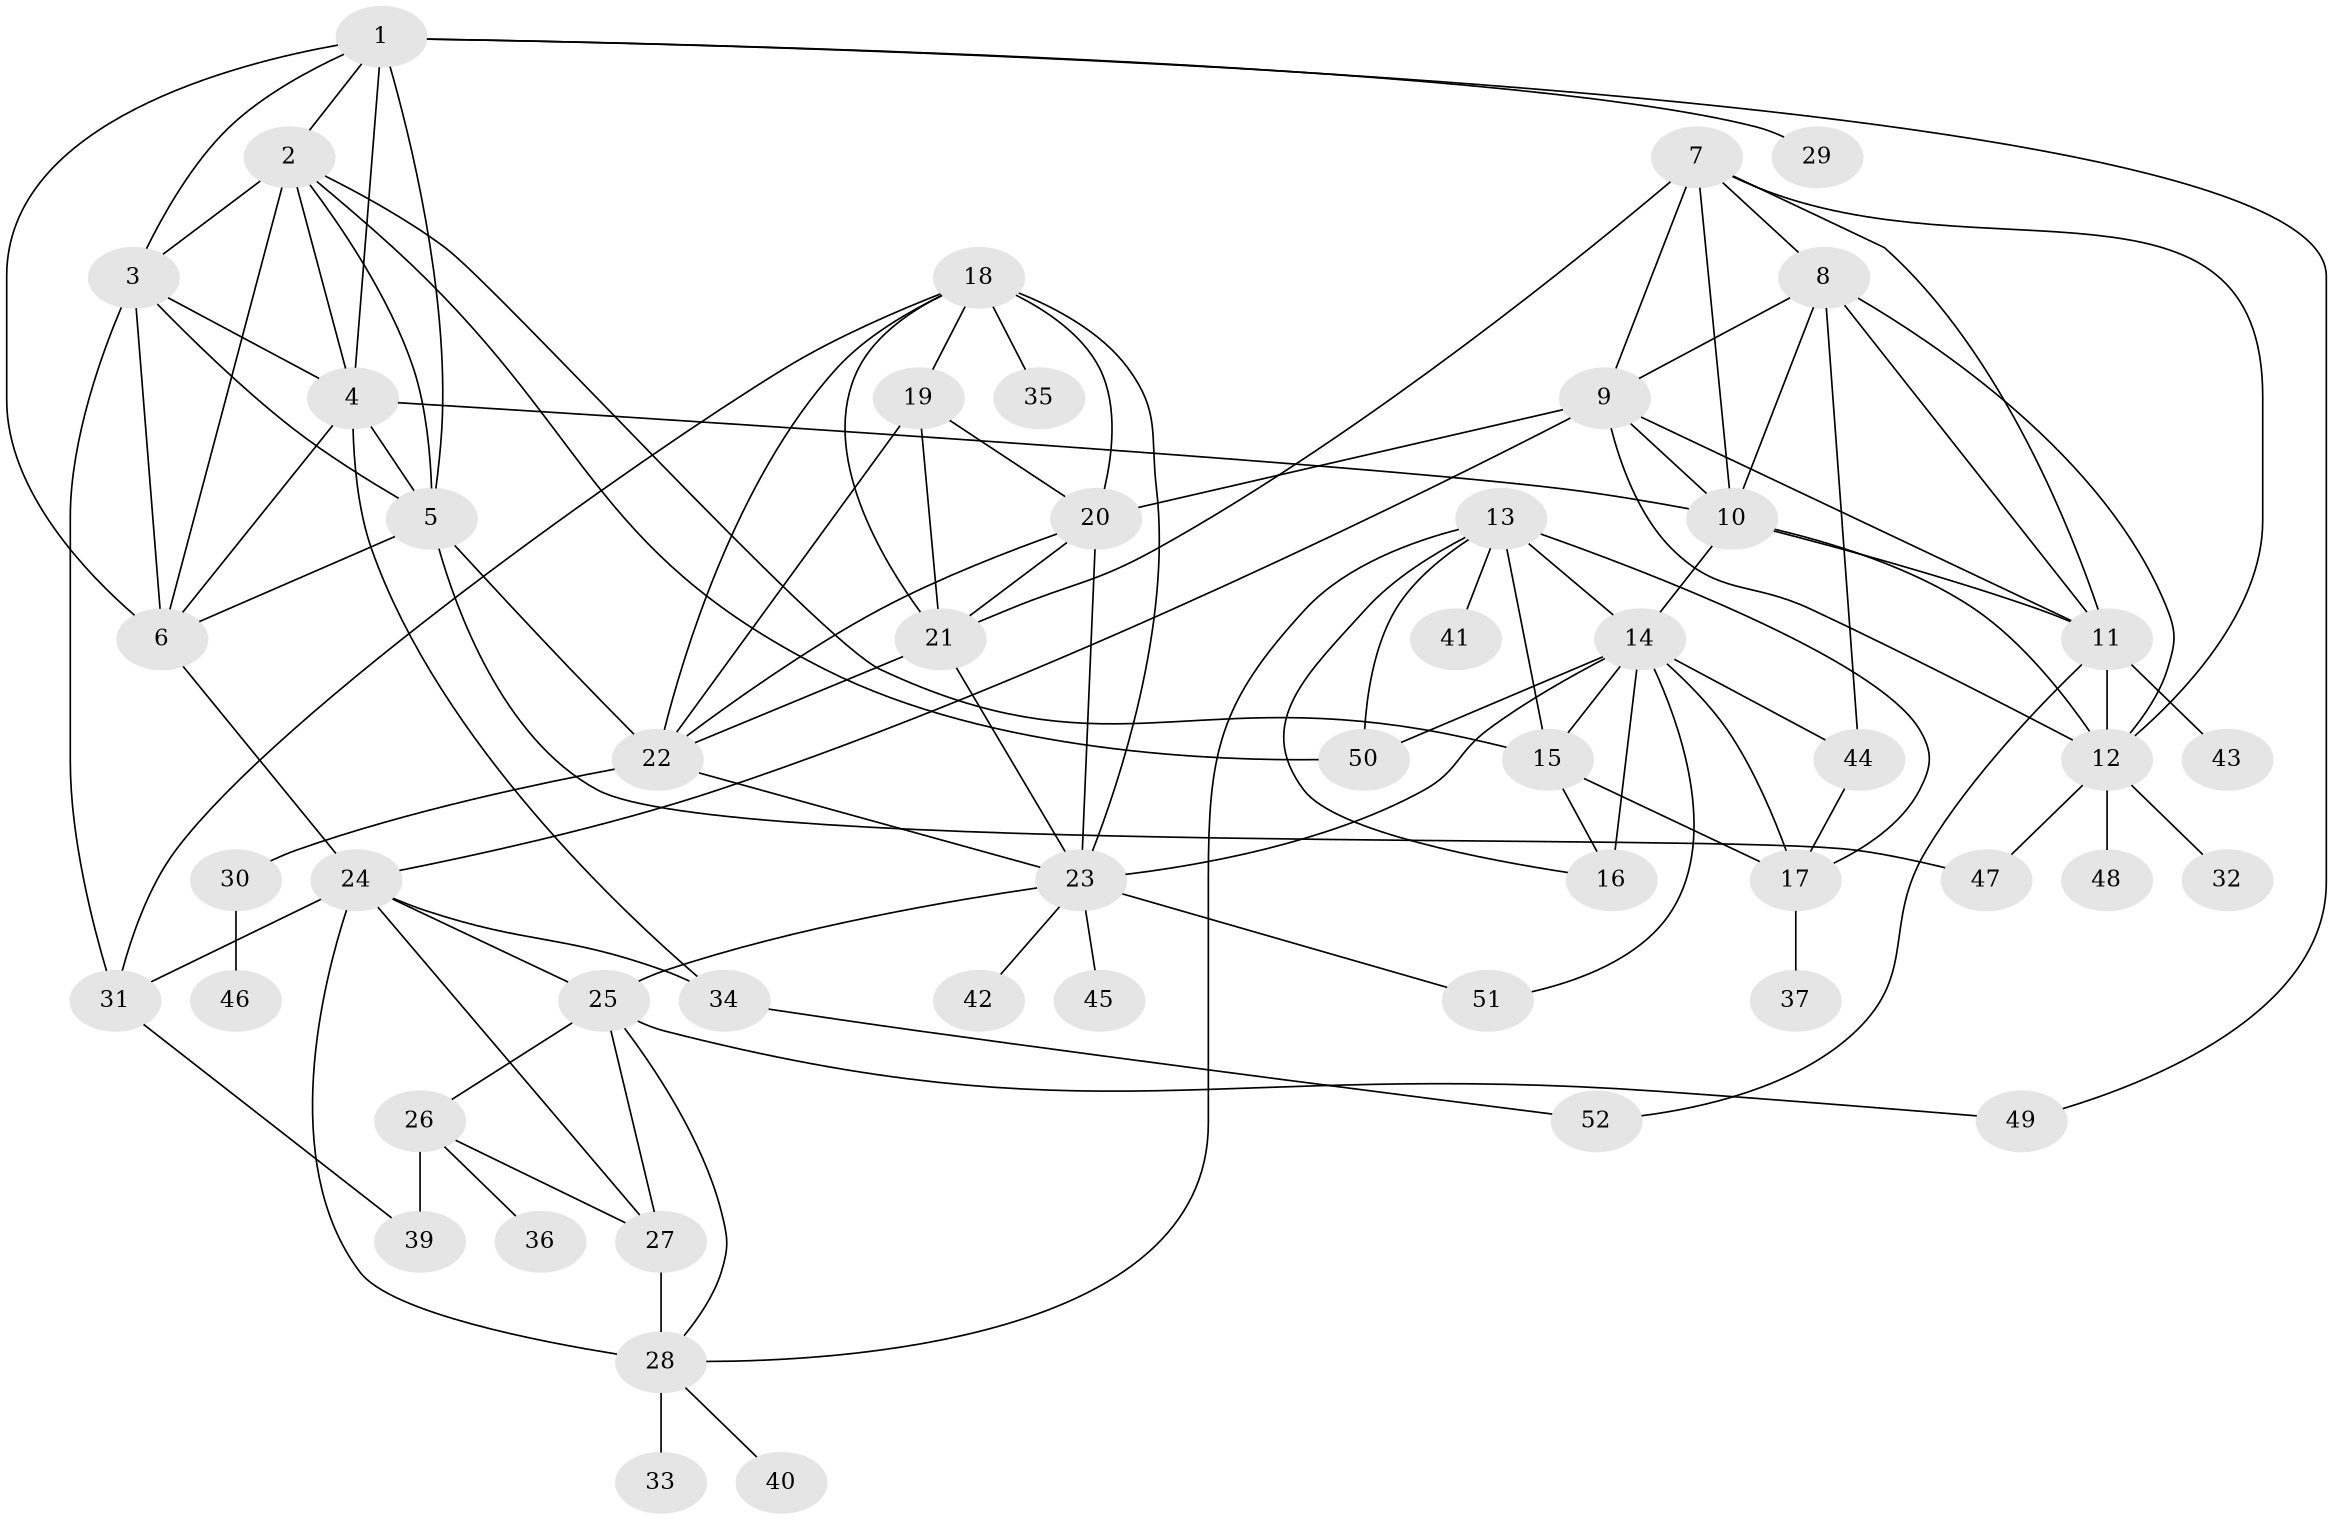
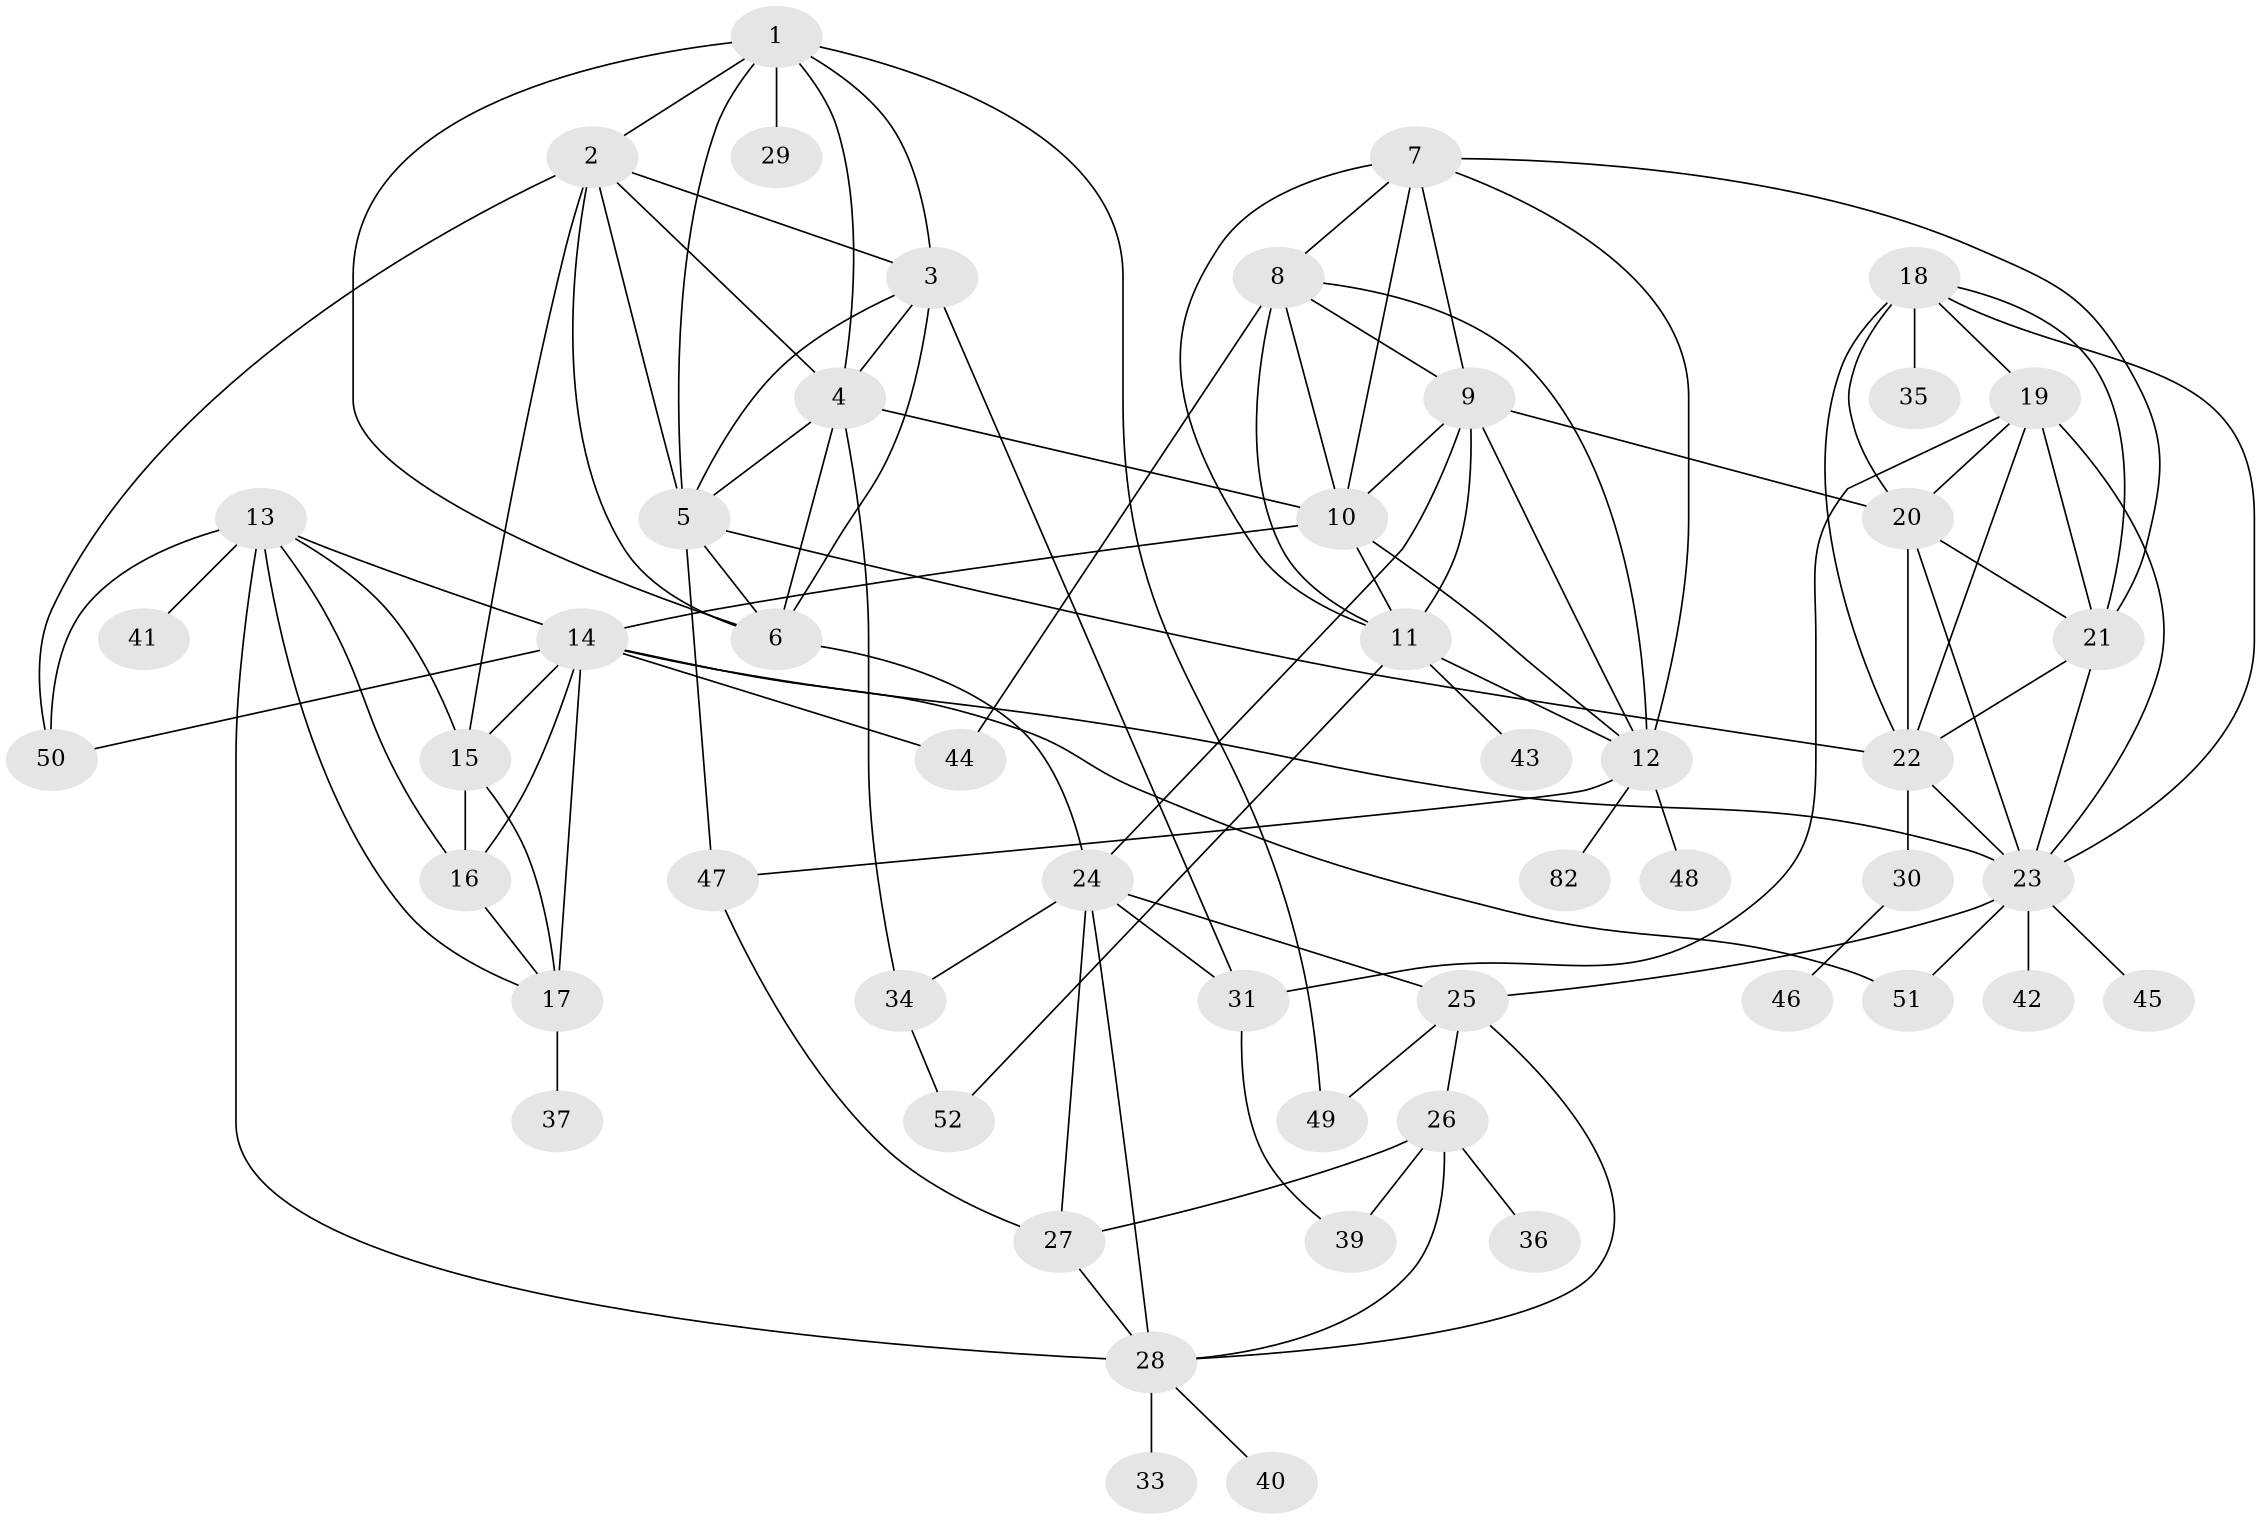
edge "18" -- "31": now "19" -- "31"
edge "19" -- "23": added
edge "44" -- "17": now "16" -- "17"
node "32": label "32" -> "82"
edge "25" -- "27": now "47" -- "27"
edge "26" -- "28": added
